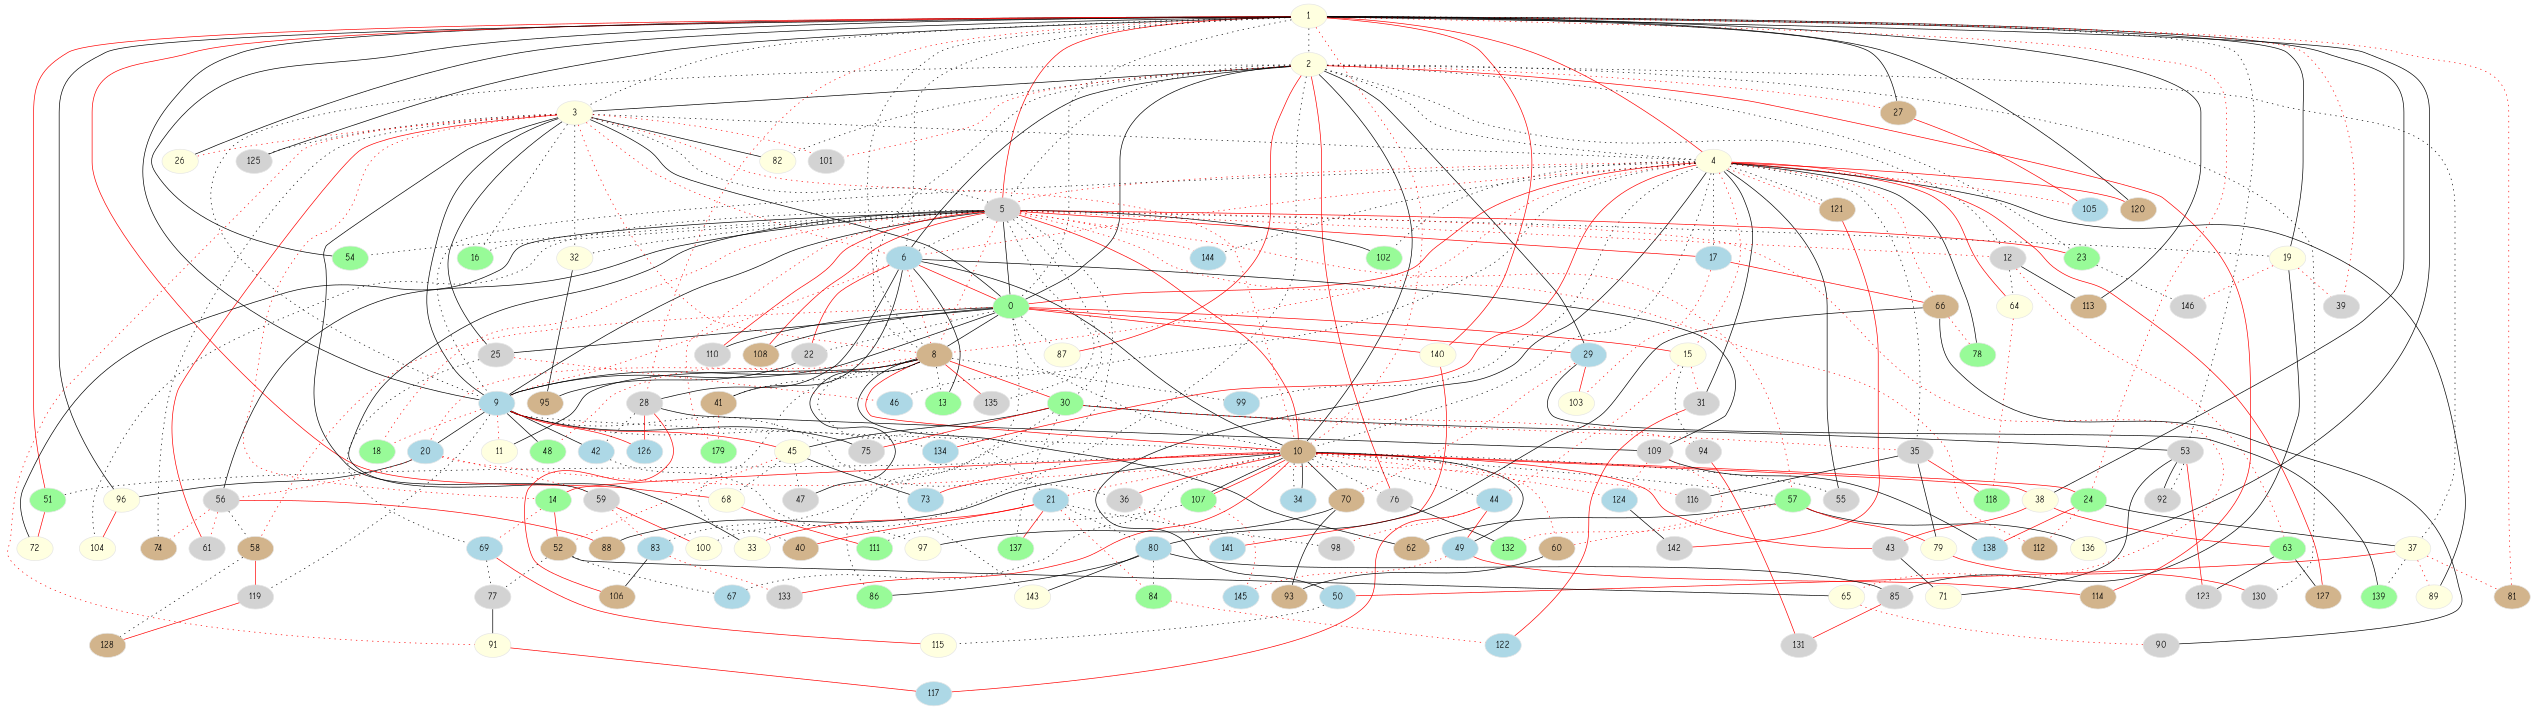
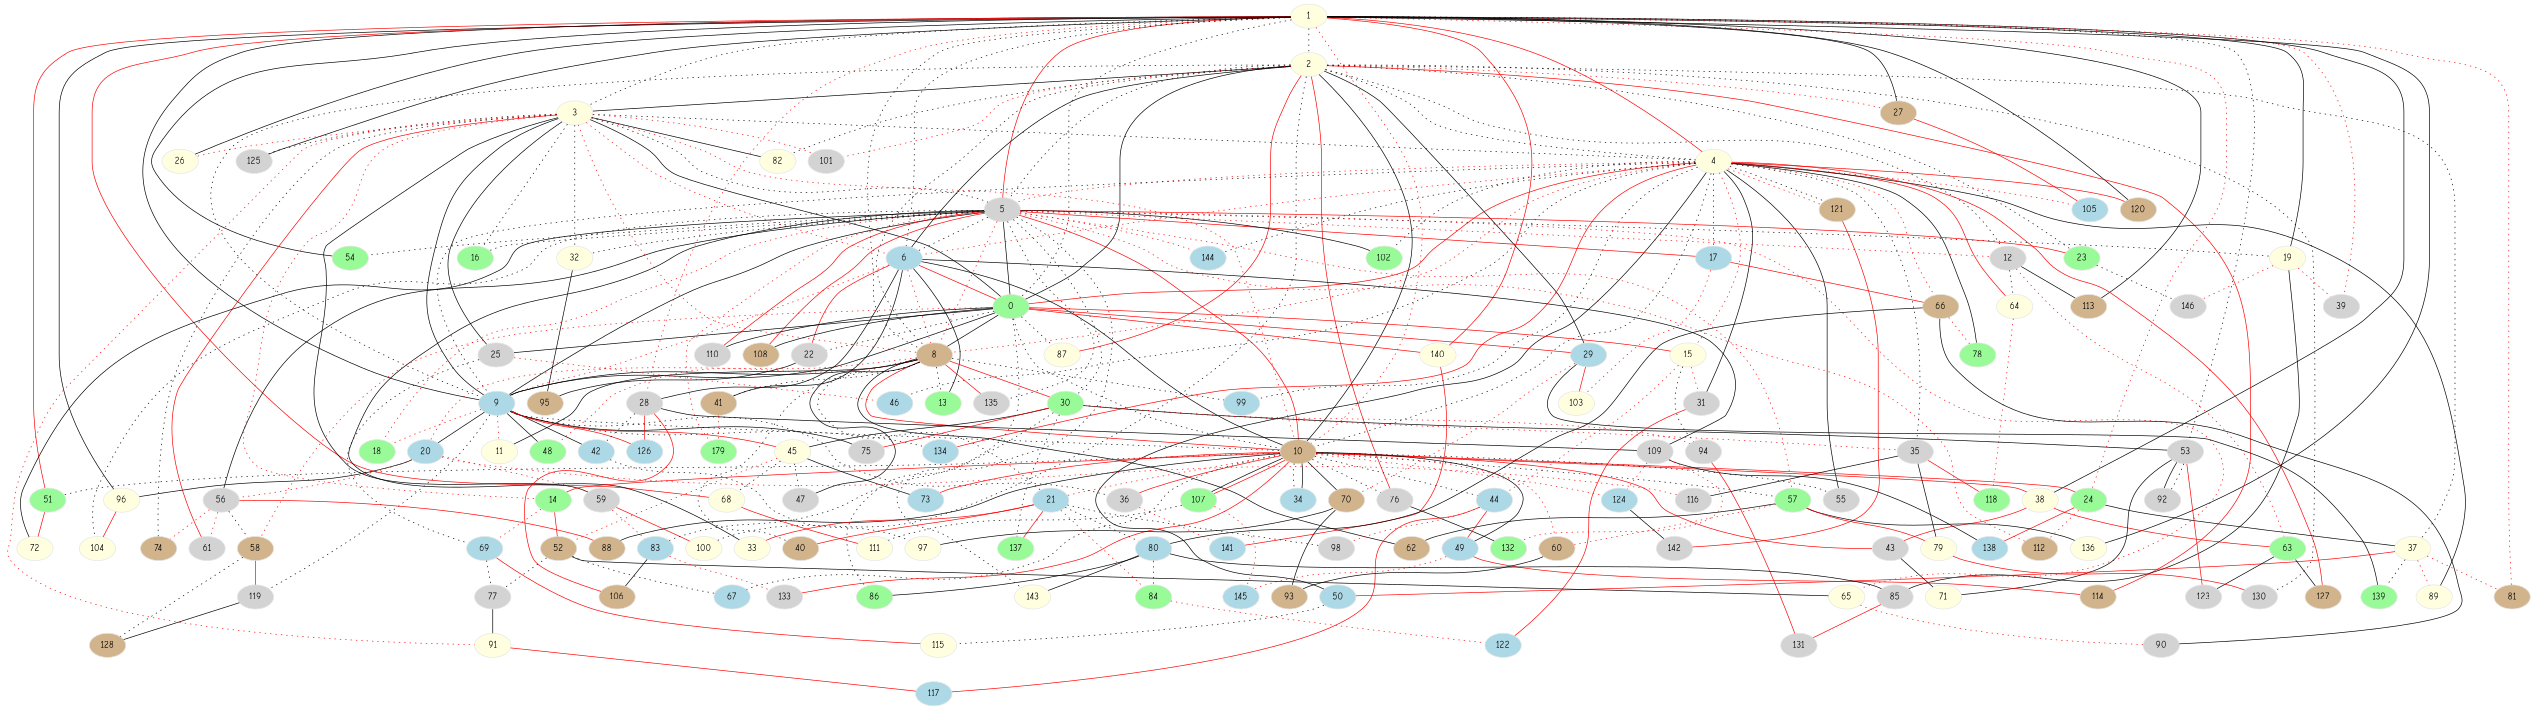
node "111": fillcolor palegreen -> lightyellow
edge "119" -- "128": color red -> black
